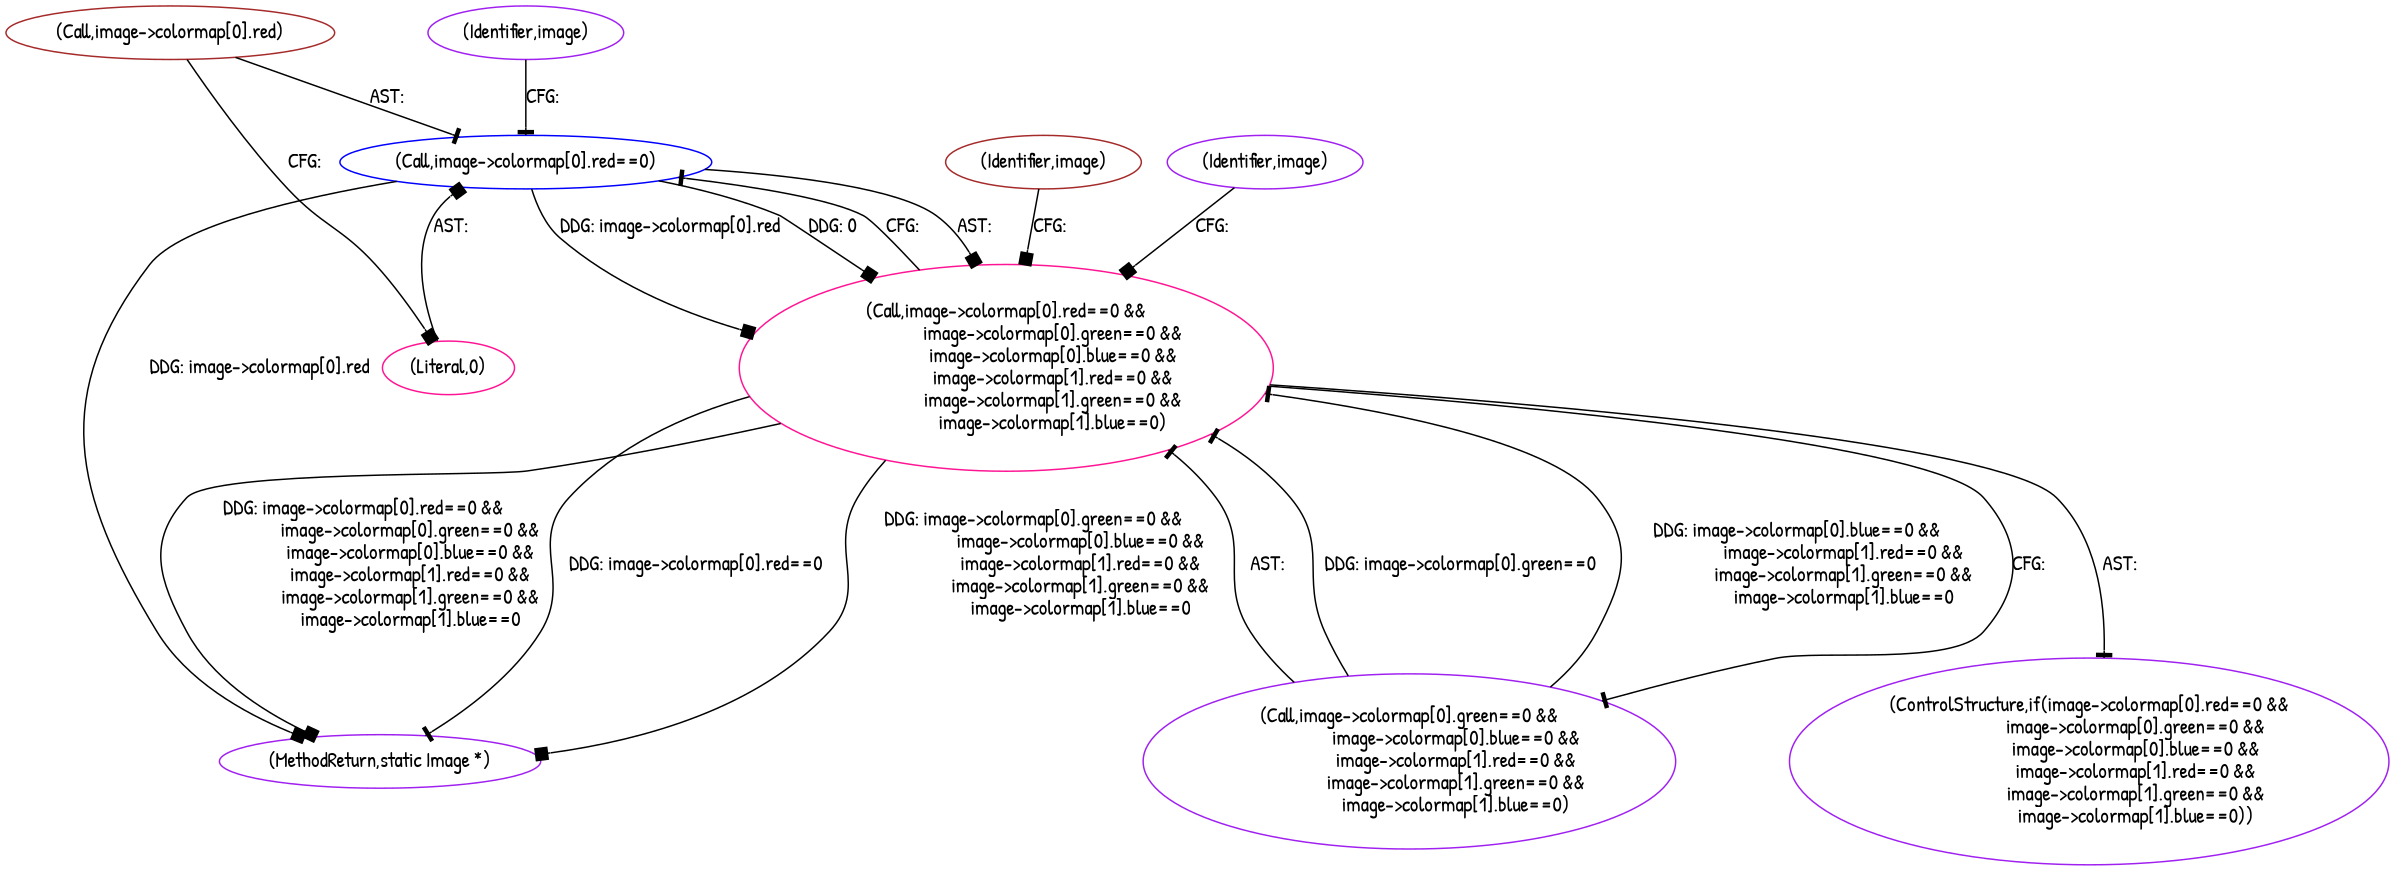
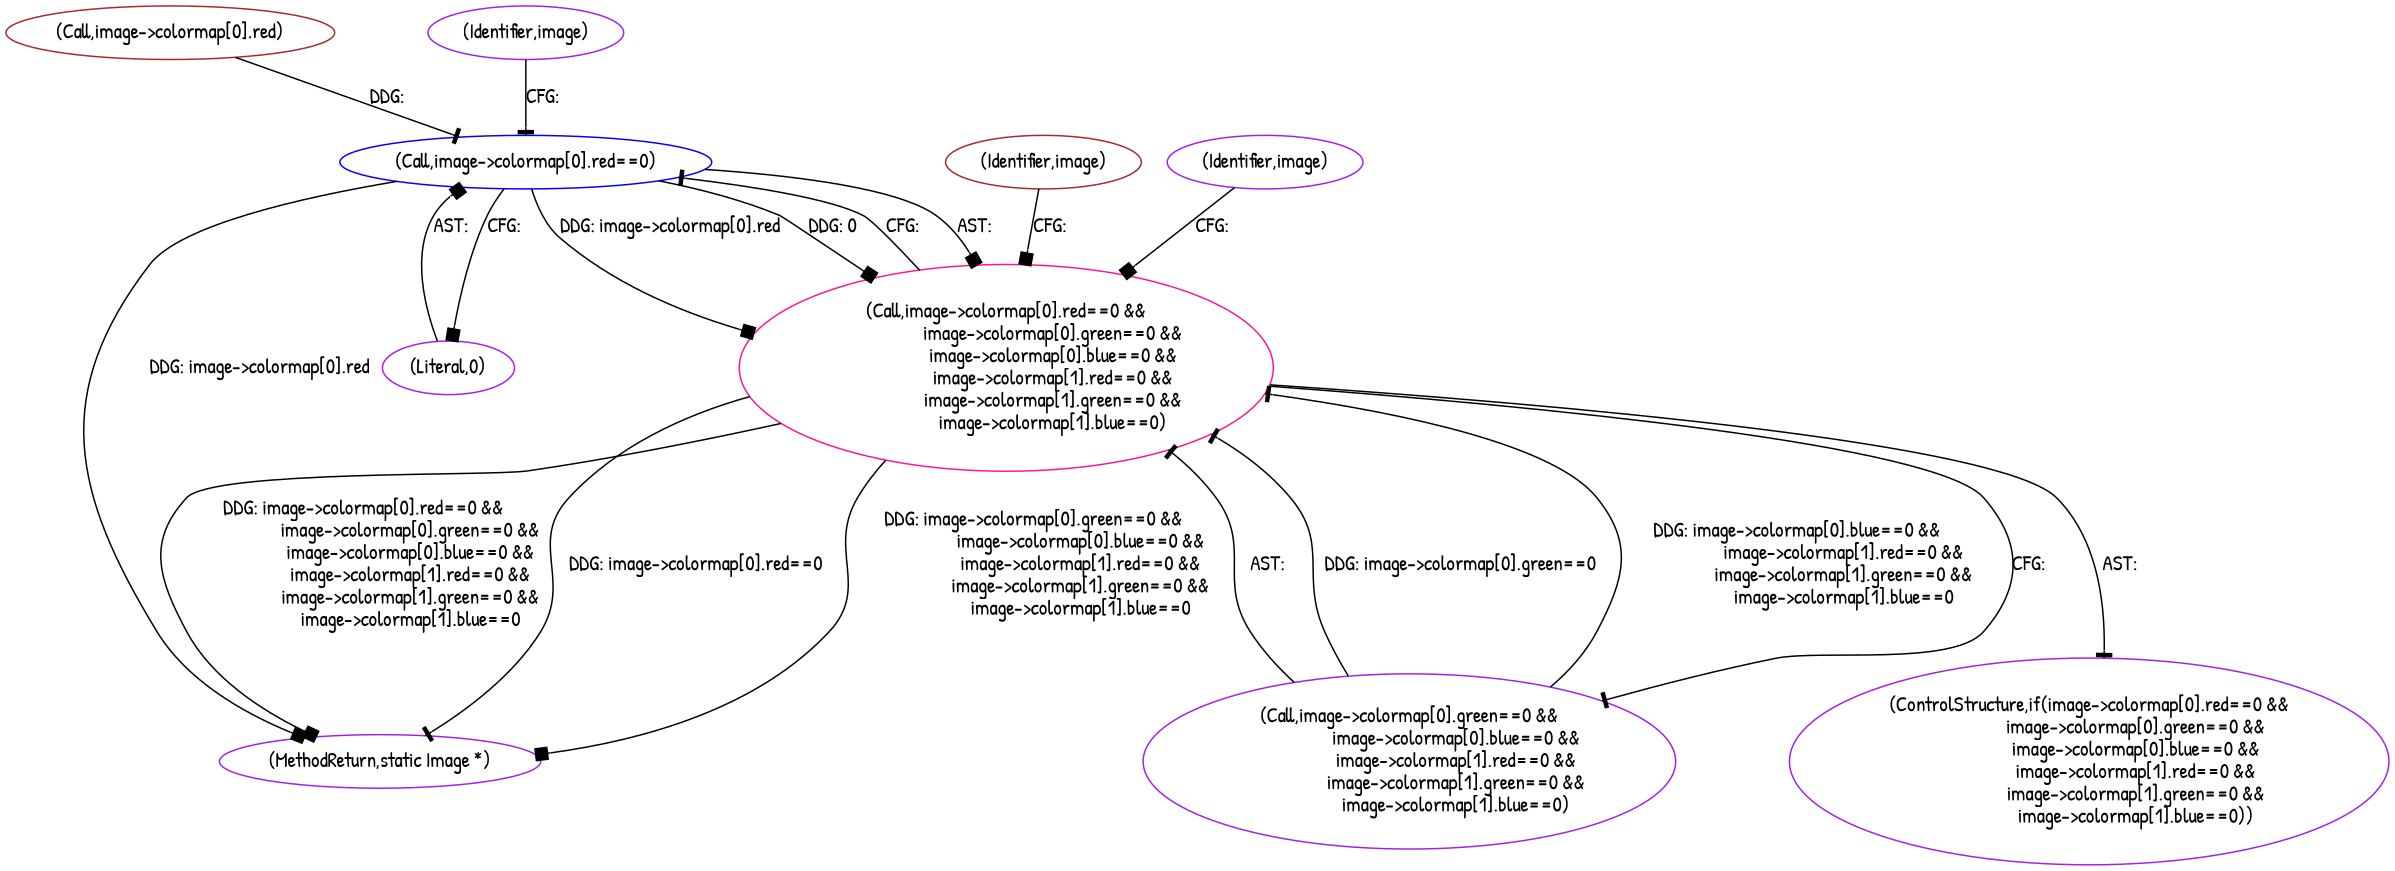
edge "(Call,image->colormap[0].red)" -> "(Call,image->colormap[0].red==0)": label "AST: " -> "DDG: "
edge "(Call,image->colormap[0].red)" -> "(Literal,0)": now "(Call,image->colormap[0].red==0)" -> "(Literal,0)"
node "(Literal,0)": color deeppink -> purple
